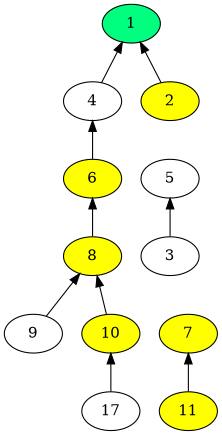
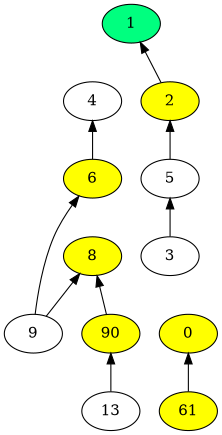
edge "4" -> "1": removed
edge "5" -> "2": added
edge "8" -> "6": now "9" -> "6"
node "10": label "10" -> "90"
node "7": label "7" -> "0"
node "17": label "17" -> "13"
node "11": label "11" -> "61"
